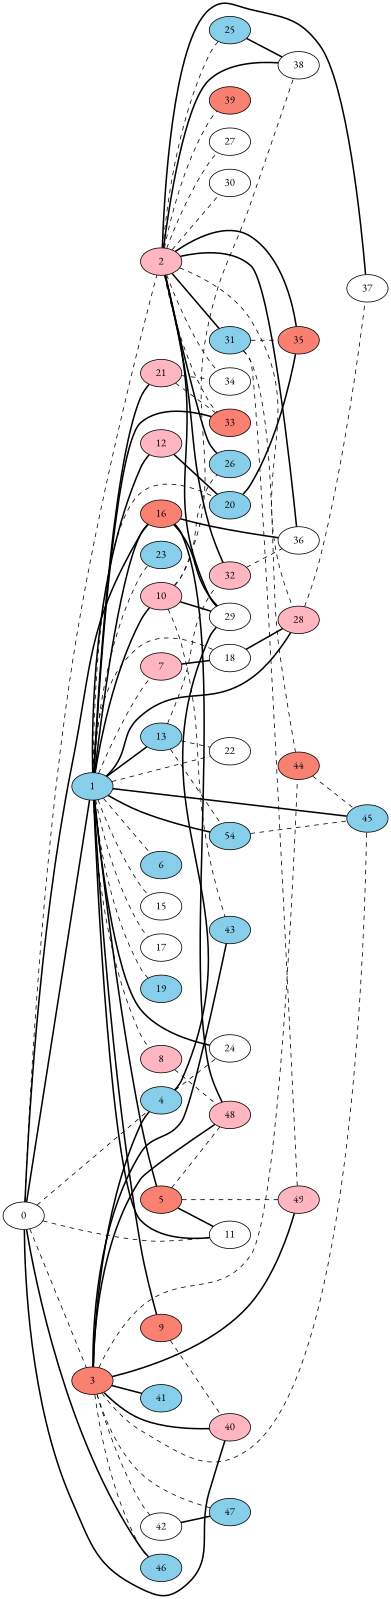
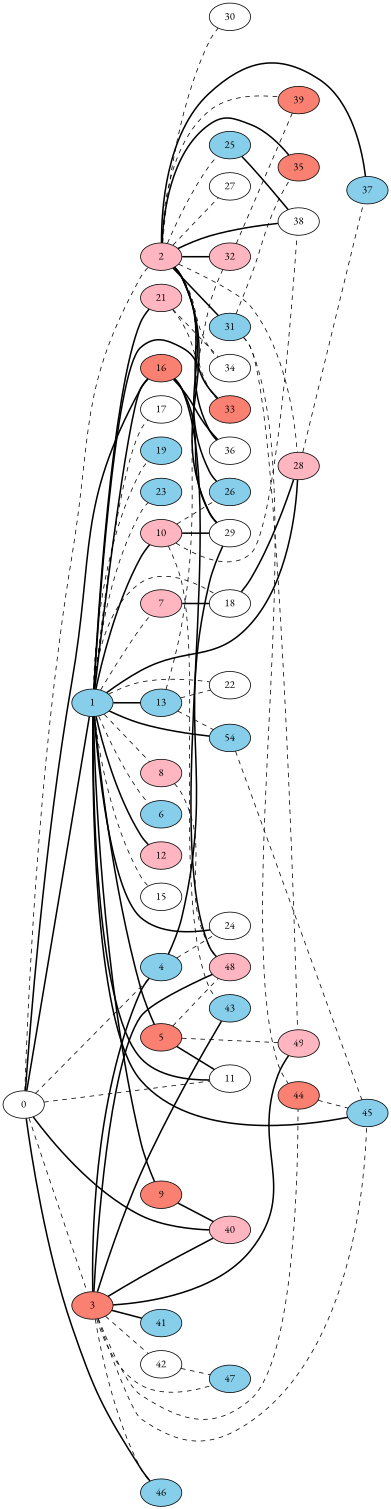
node "37": fillcolor white -> skyblue
node "20": removed
edge "36" -- "32": now "39" -- "32"
edge "9" -- "40": style dashed -> bold
edge "47" -- "42": style bold -> dashed
